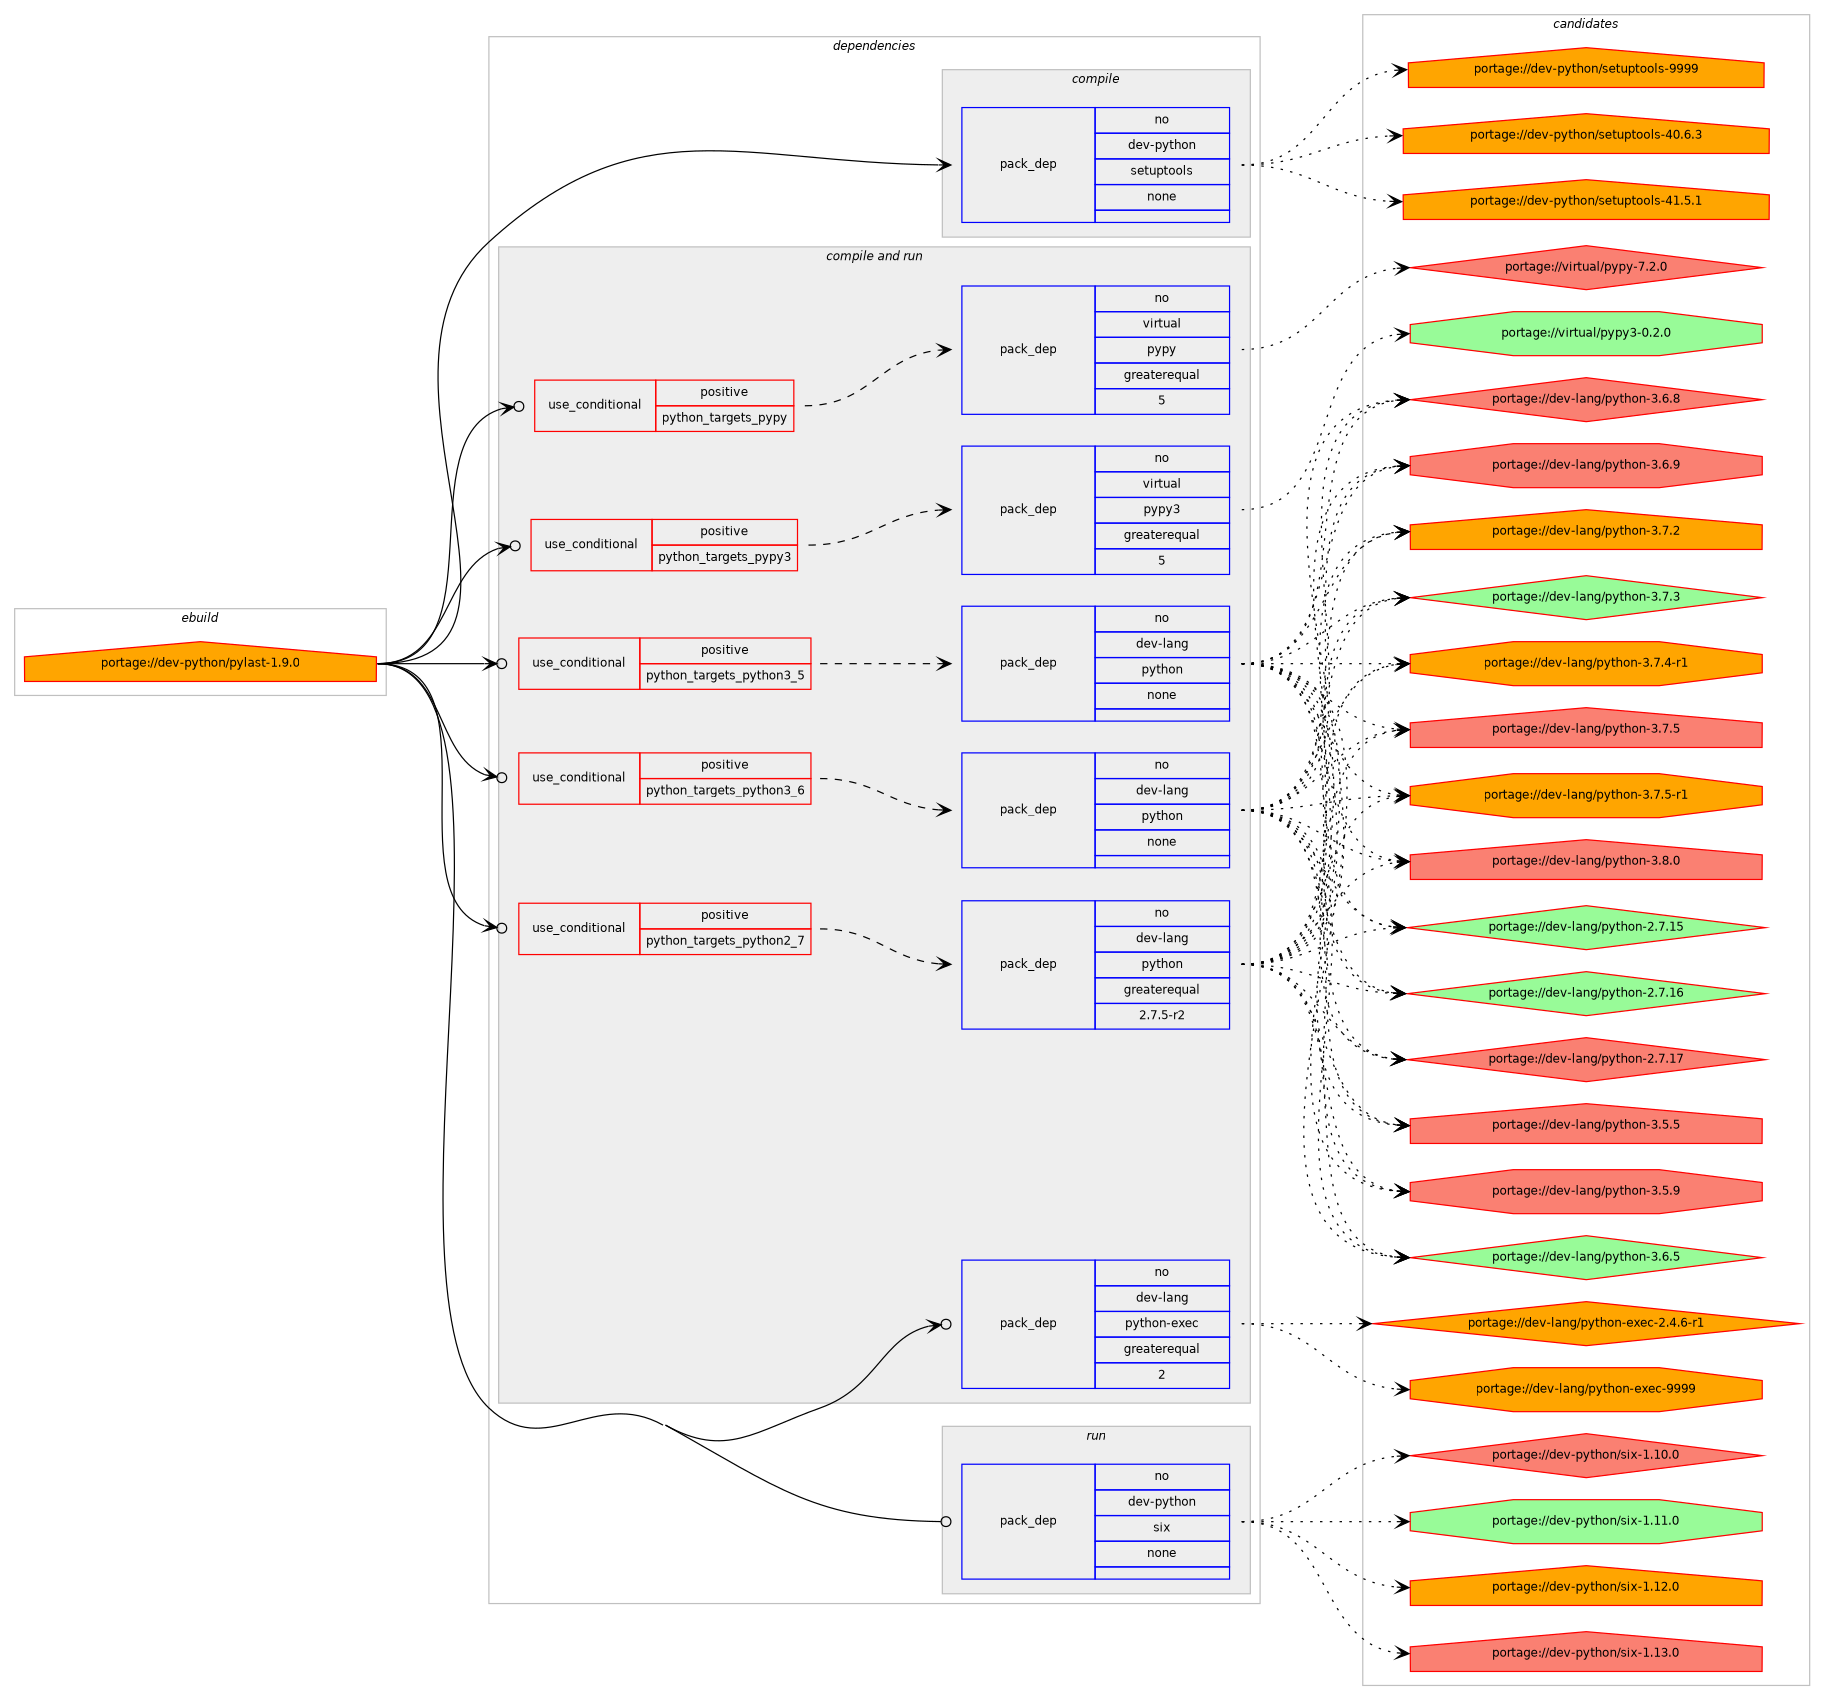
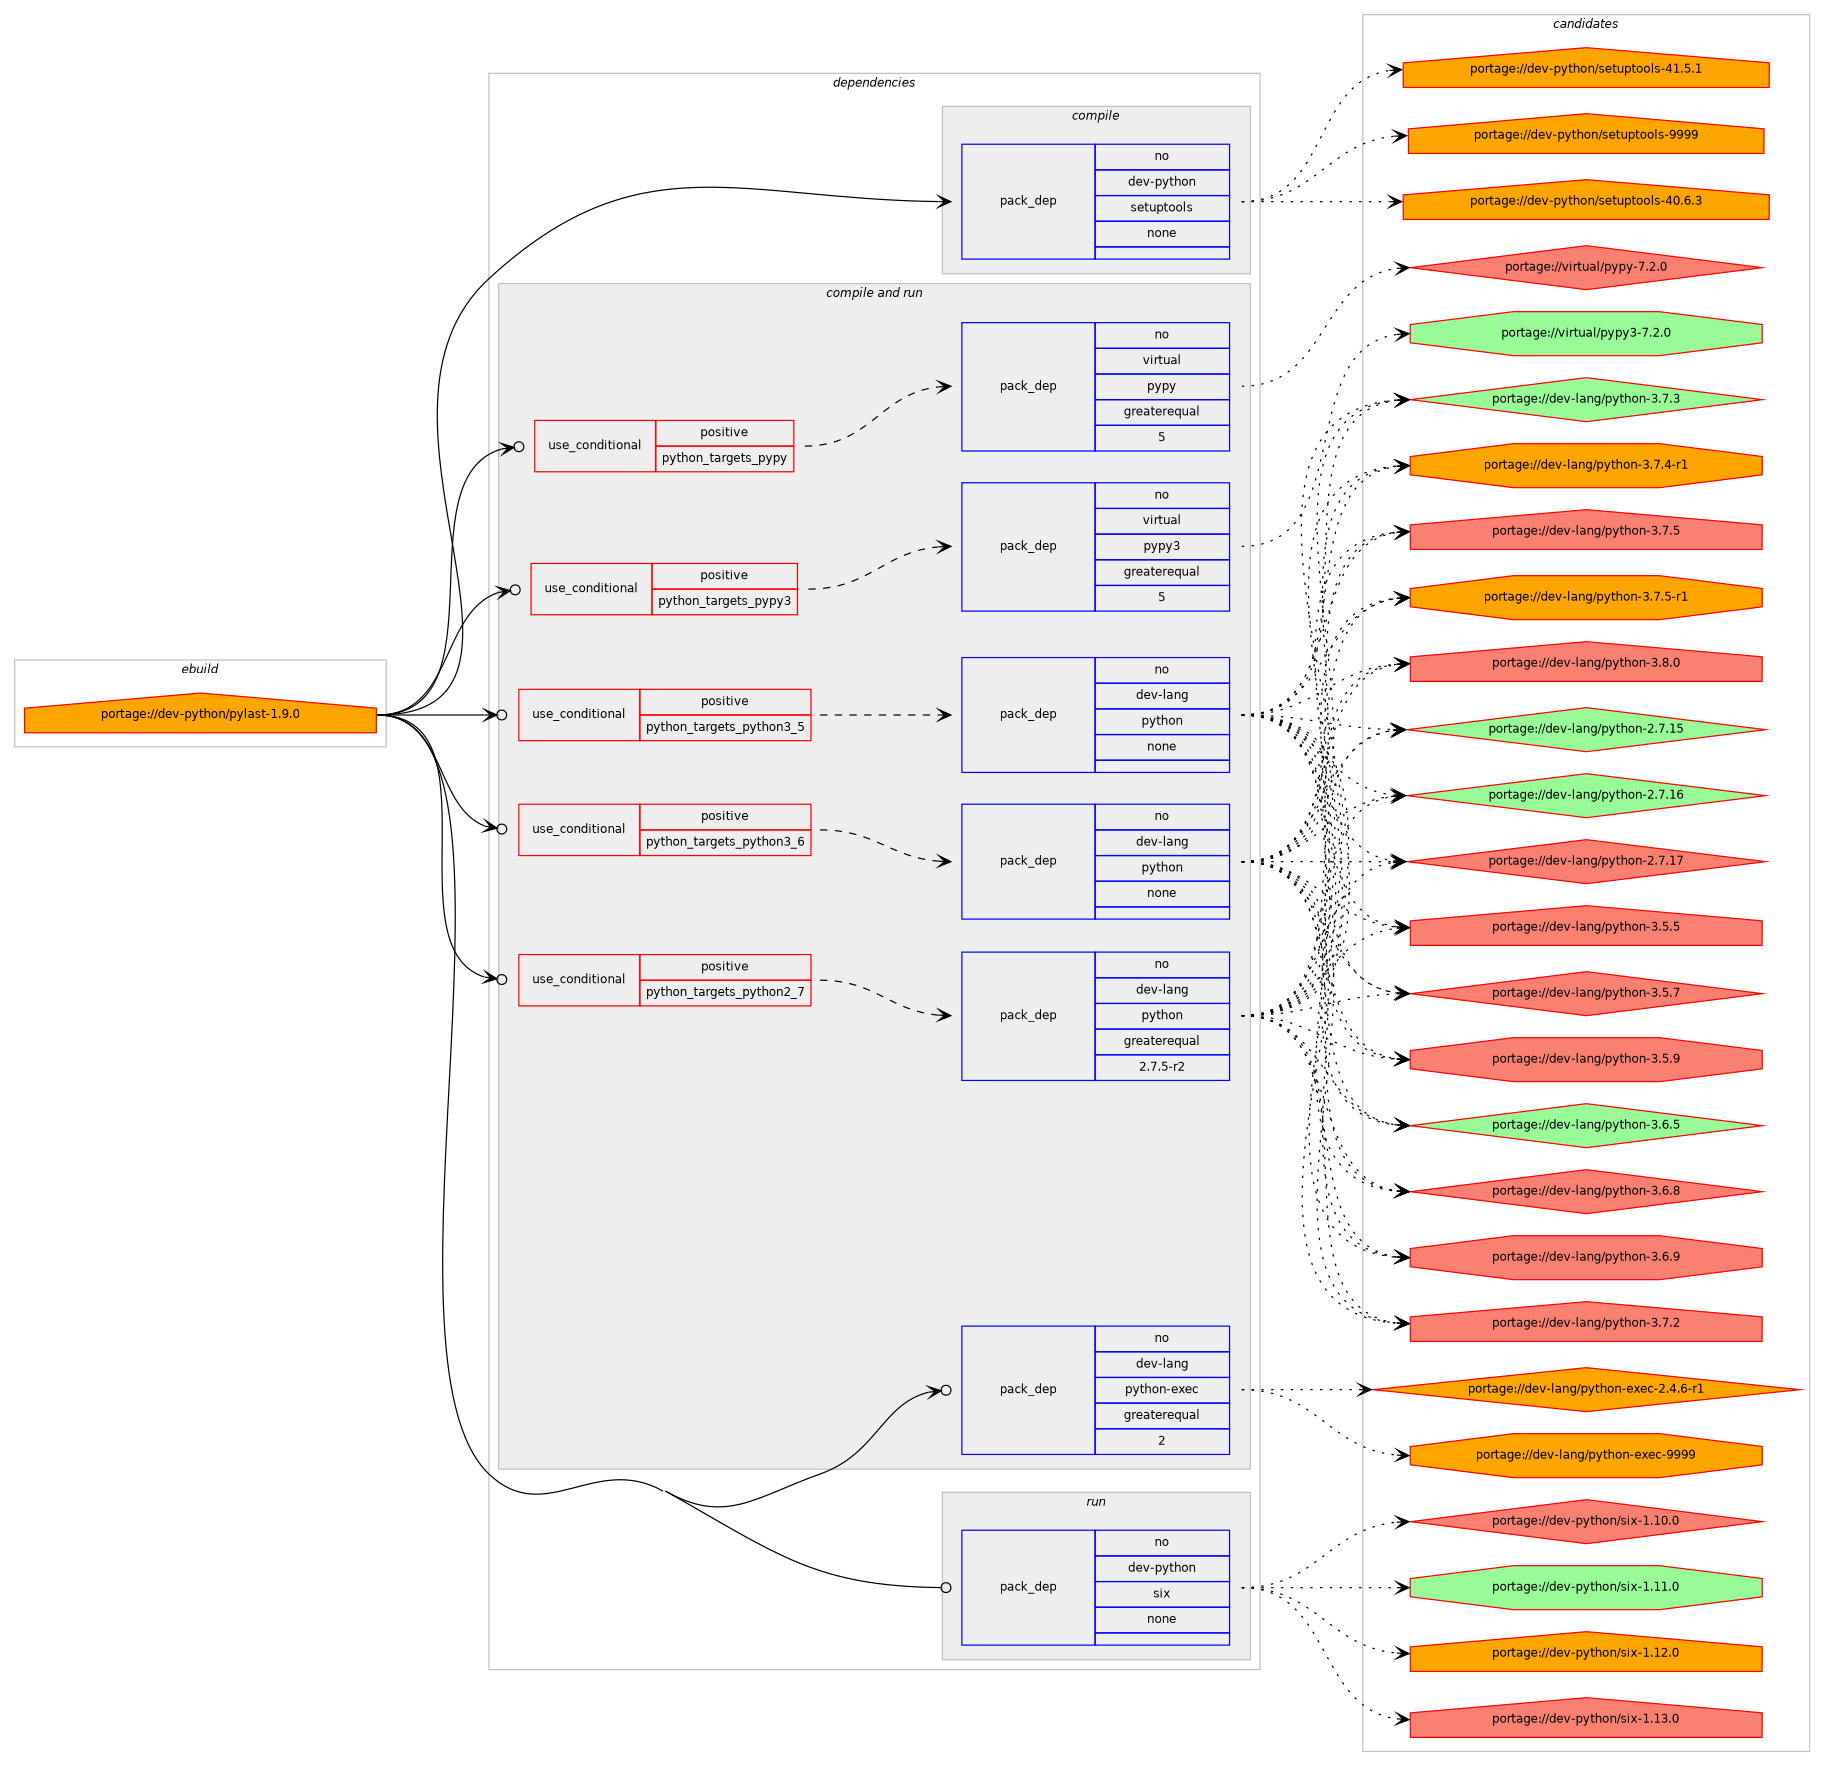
node "portage://virtual/pypy3-0.2.0": label "portage://virtual/pypy3-0.2.0" -> "portage://virtual/pypy3-7.2.0"
node "portage://dev-lang/python-3.7.2": fillcolor orange -> salmon
node "portage://dev-lang/python-3.5.7": added
